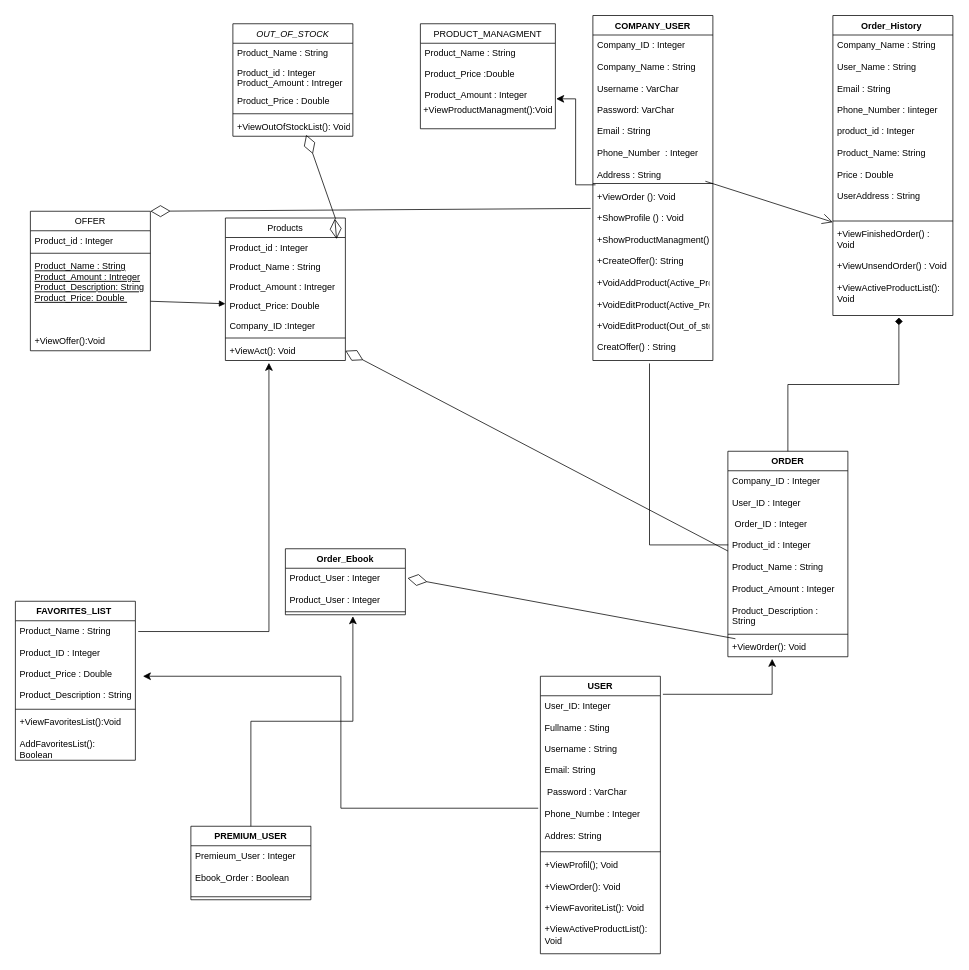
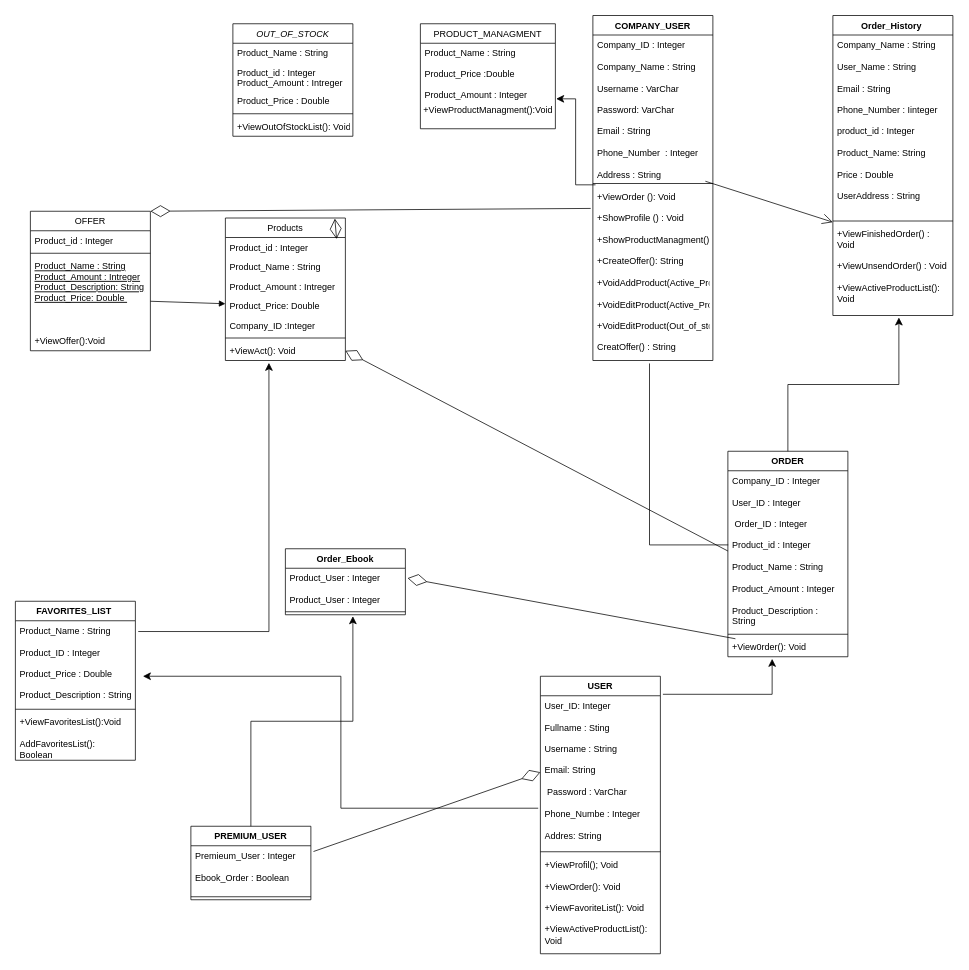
edge "Products" -> "+ViewOutOfStockList(): Void": removed
edge "ORDER" -> "+ViewFinishedOrder() : Void +ViewUnsendOrder() : Void +ViewActiveProductList(): Void": arrowhead diamond -> classic
edge "Premieum_User : Integer Ebook_Order : Boolean" -> "User_ID: Integer Fullname : Sting Username : String Email: String Password : VarChar Phone_Numbe : Integer Addres: String": added
